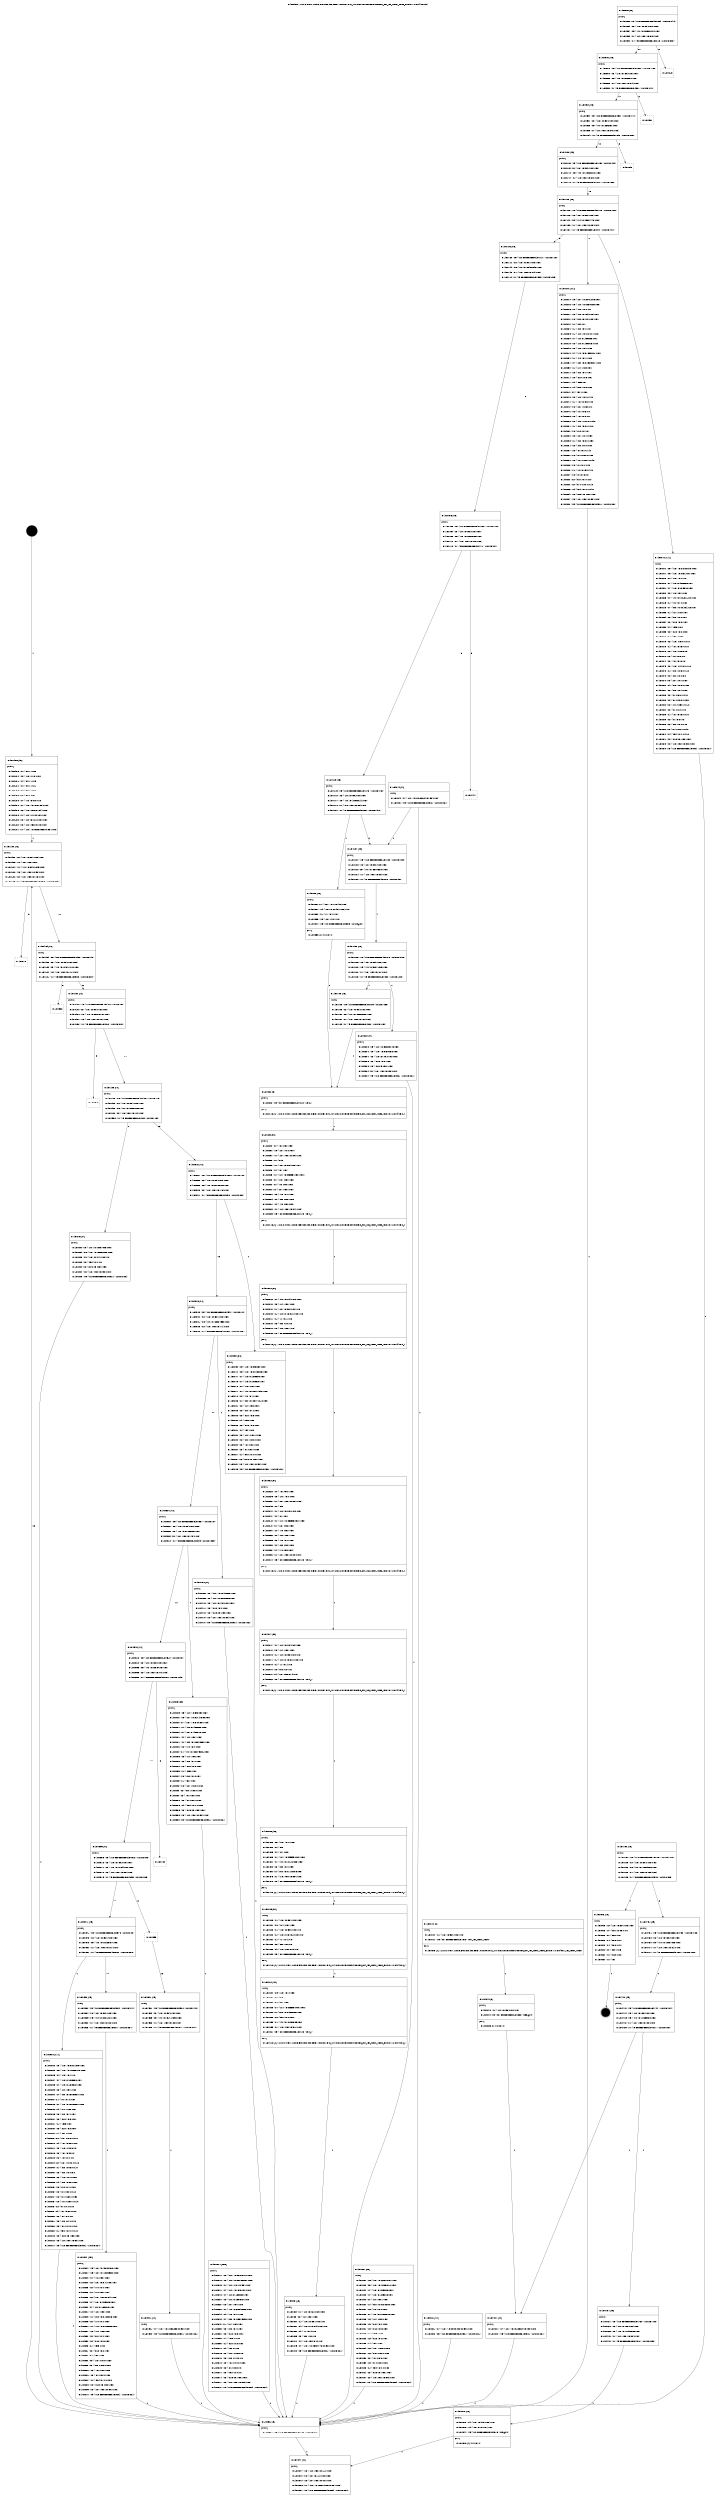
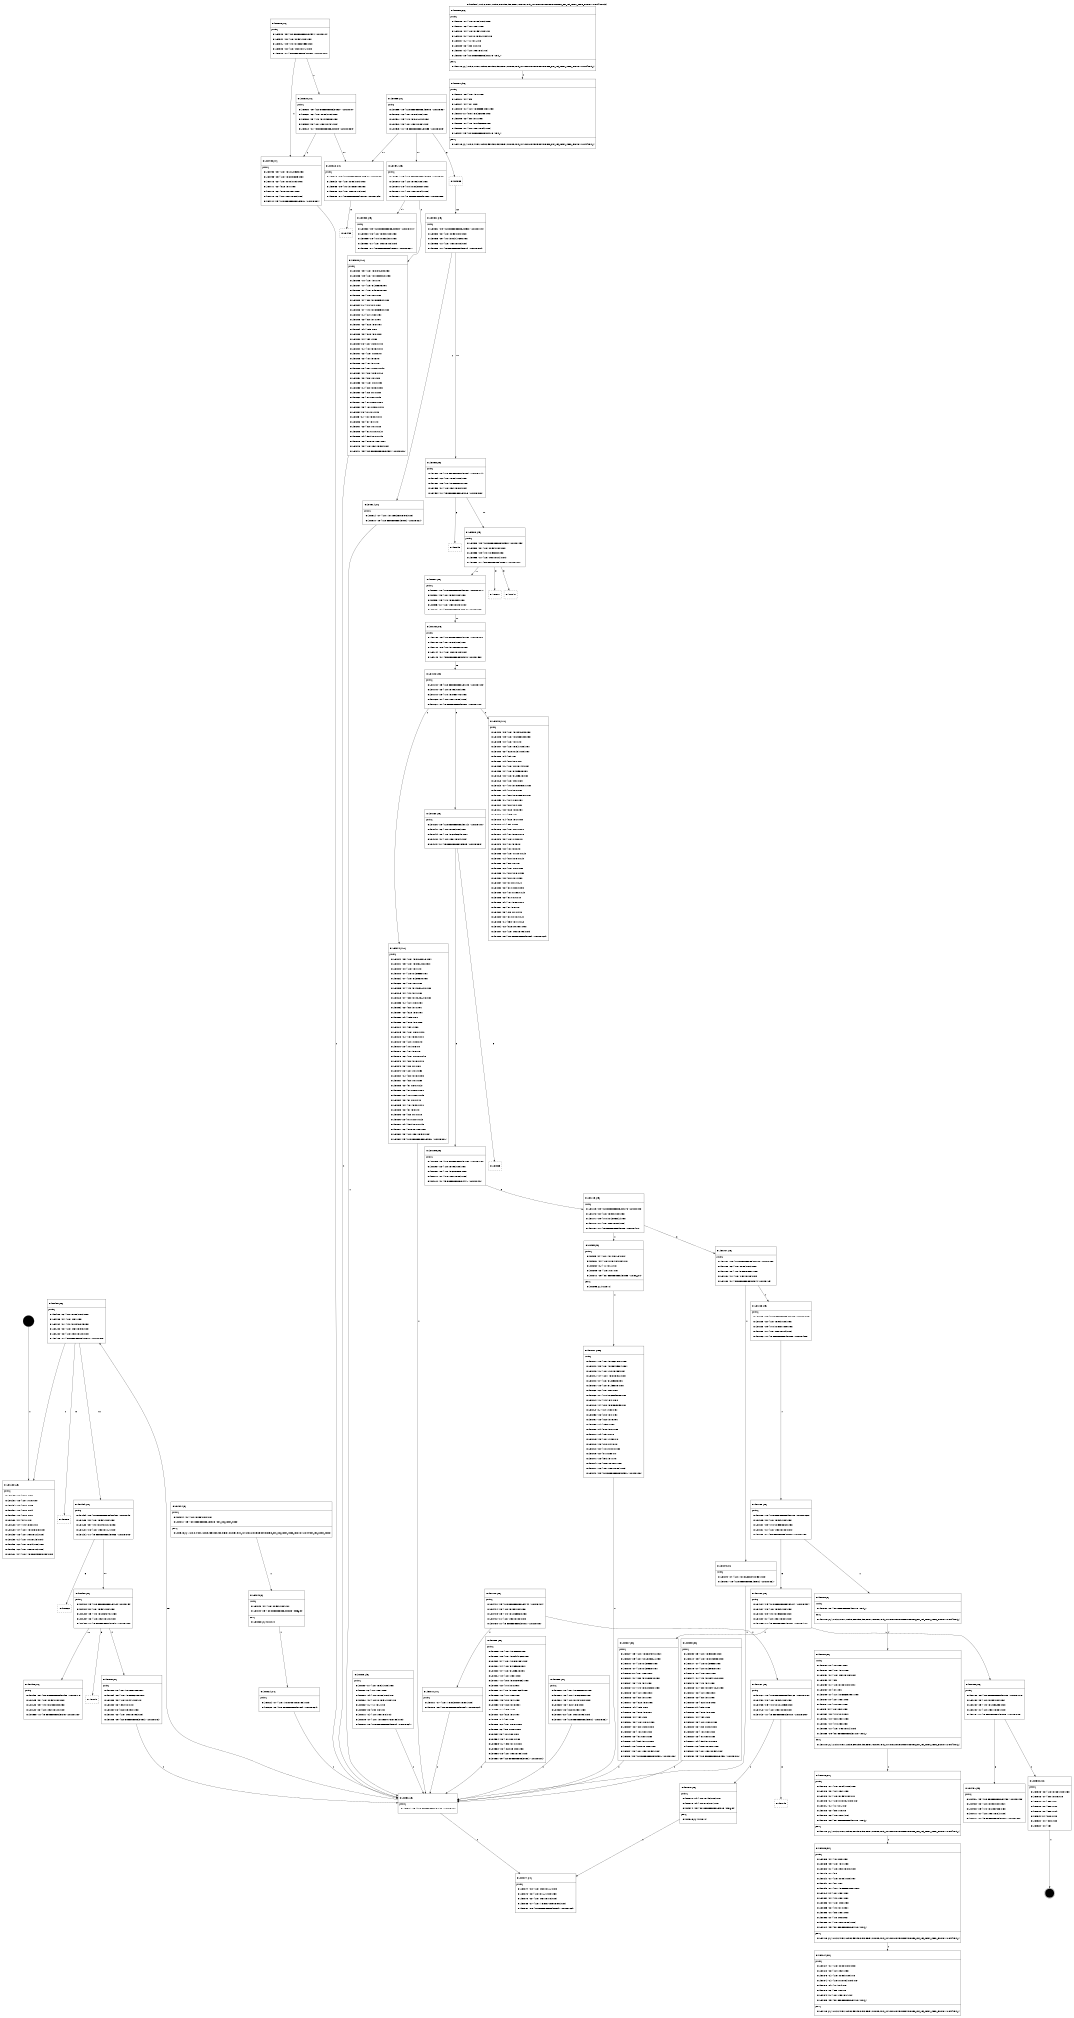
edge "0x4025f1 [25]" -> "0x402d4c": now "0x4025d8 [25]" -> "0x402d4c"
edge "0x4025a6 [25]" -> "0x4025bf [25]": added, label "12"
node "0x402774": removed
edge "0x40297f [12]" -> "0x402687 [25]": reversed
edge "0x402480 [45]" -> "0x4024ad [23]": reversed
edge "0x4026a0 [25]" -> "0x40288c [27]": removed, label "1"
edge "0x4028ff [23]" -> "0x402ada [5]": now "0x4028ff [23]" -> "0x402916 [105]"
node "0x402e85": added
edge "0x4024f0 [22]" -> "0x402abf [27]": now "0x4024da [22]" -> "0x402abf [27]"
node "0x402506 [22]": removed
edge "0x402a1b [164]" -> "0x402eb4 [5]": removed, label "2"
node "0x4026d2 [25]": added
edge "0x402532 [22]" -> "0x402db5 [95]": now "0x402532 [22]" -> "0x402759 [27]"
edge "0x402548 [22]" -> "0x40255e [22]": reversed
node "0x40274f": added
node "0x402b88 [40]": removed
edge "0x402704 [25]" -> "0x40271d [25]": removed, label "2"
edge "0x402bd1 [40]" -> "0x402bf9 [40]": removed, label "1"
edge "0x402d2b [9]" -> "0x402d16 [12]": now "0x402d2b [9]" -> "0x402d34 [12]"
node "0x402cb1 [101]": removed
